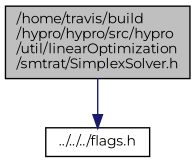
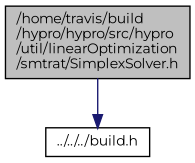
node "../../../flags.h": label "../../../flags.h" -> "../../../build.h"
